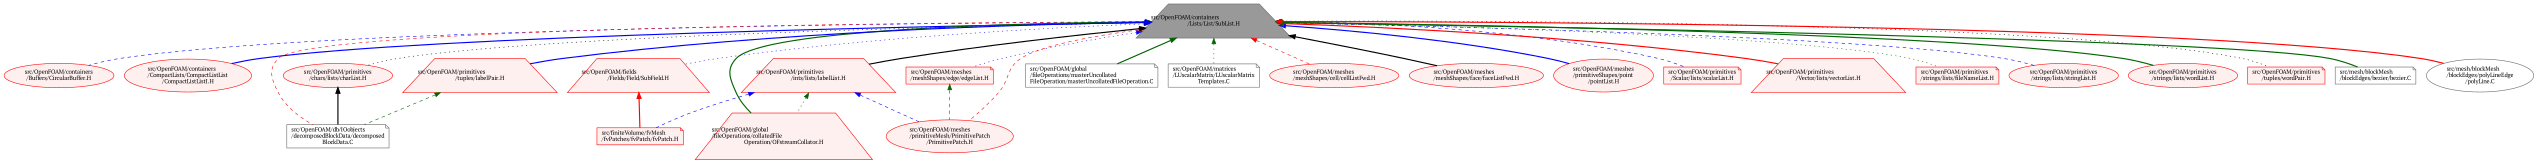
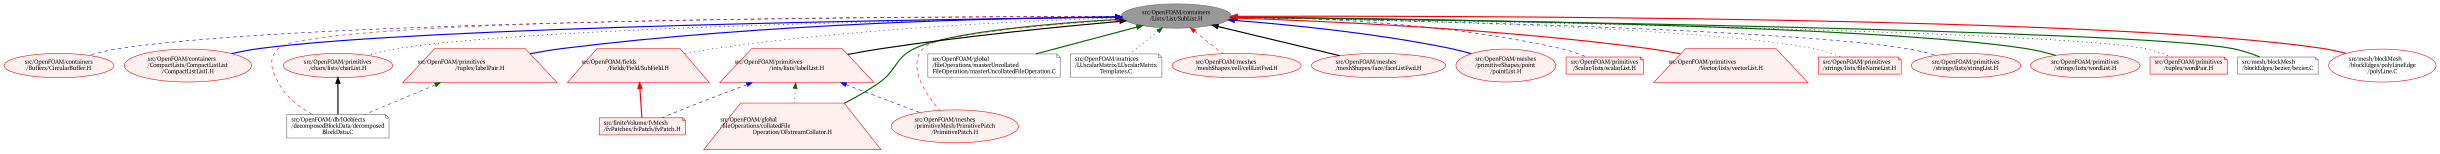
node "src/OpenFOAM/containers /Lists/List/SubList.H": shape trapezium -> ellipse
node "src/OpenFOAM/meshes /meshShapes/edge/edgeList.H": removed
node "src/mesh/blockMesh /blockEdges/polyLineEdge /polyLine.C": color grey40 -> red
